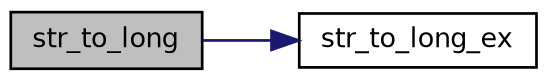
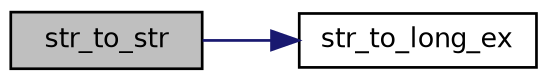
node "str_to_long": label "str_to_long" -> "str_to_str"
